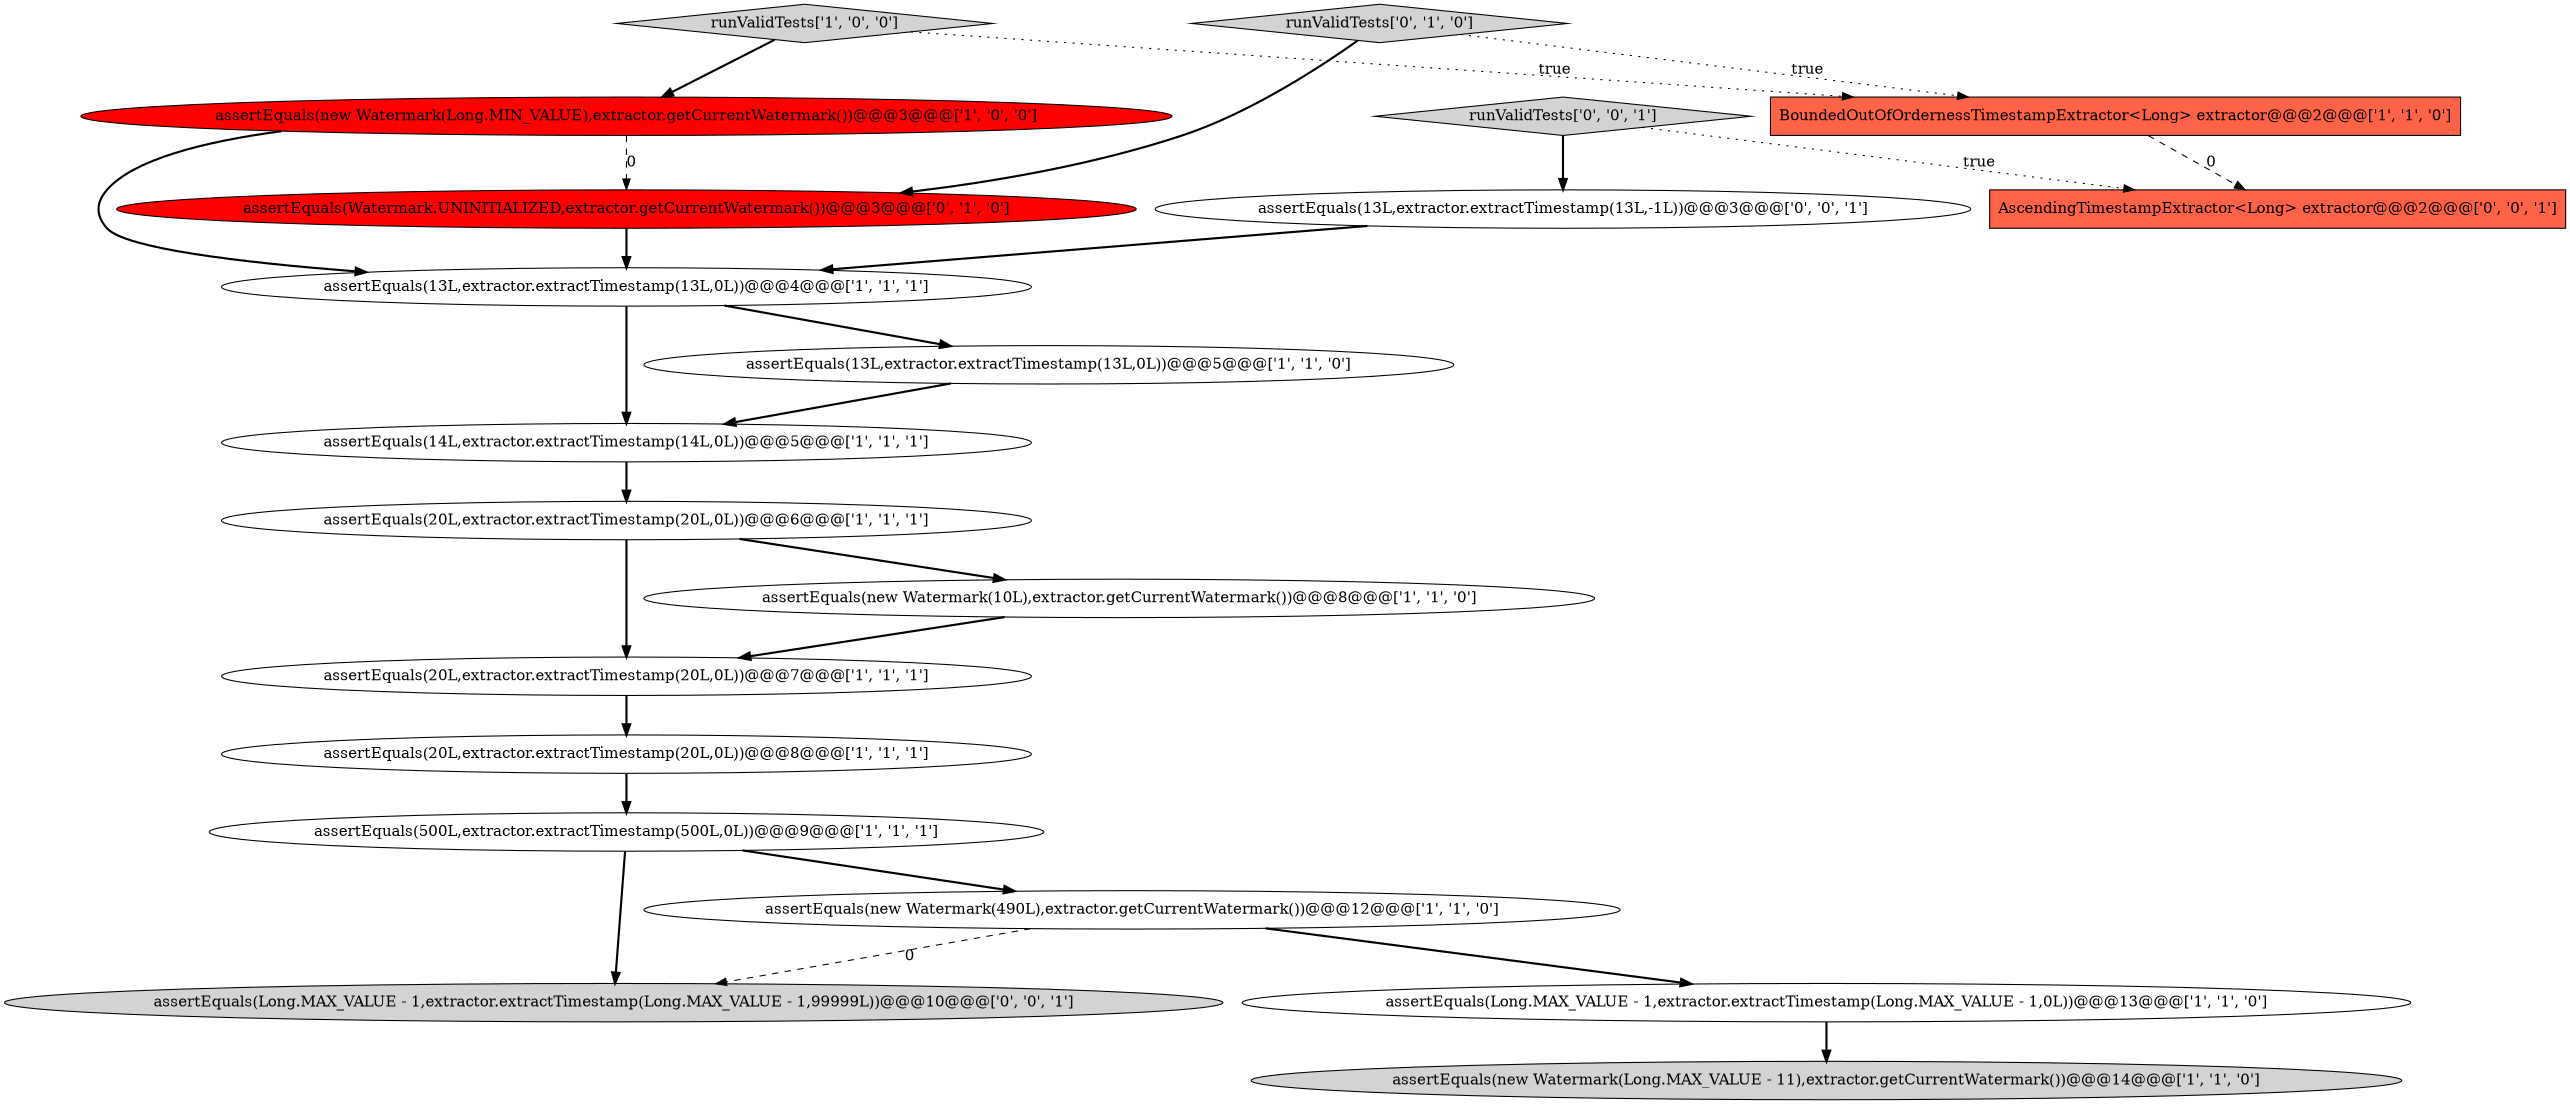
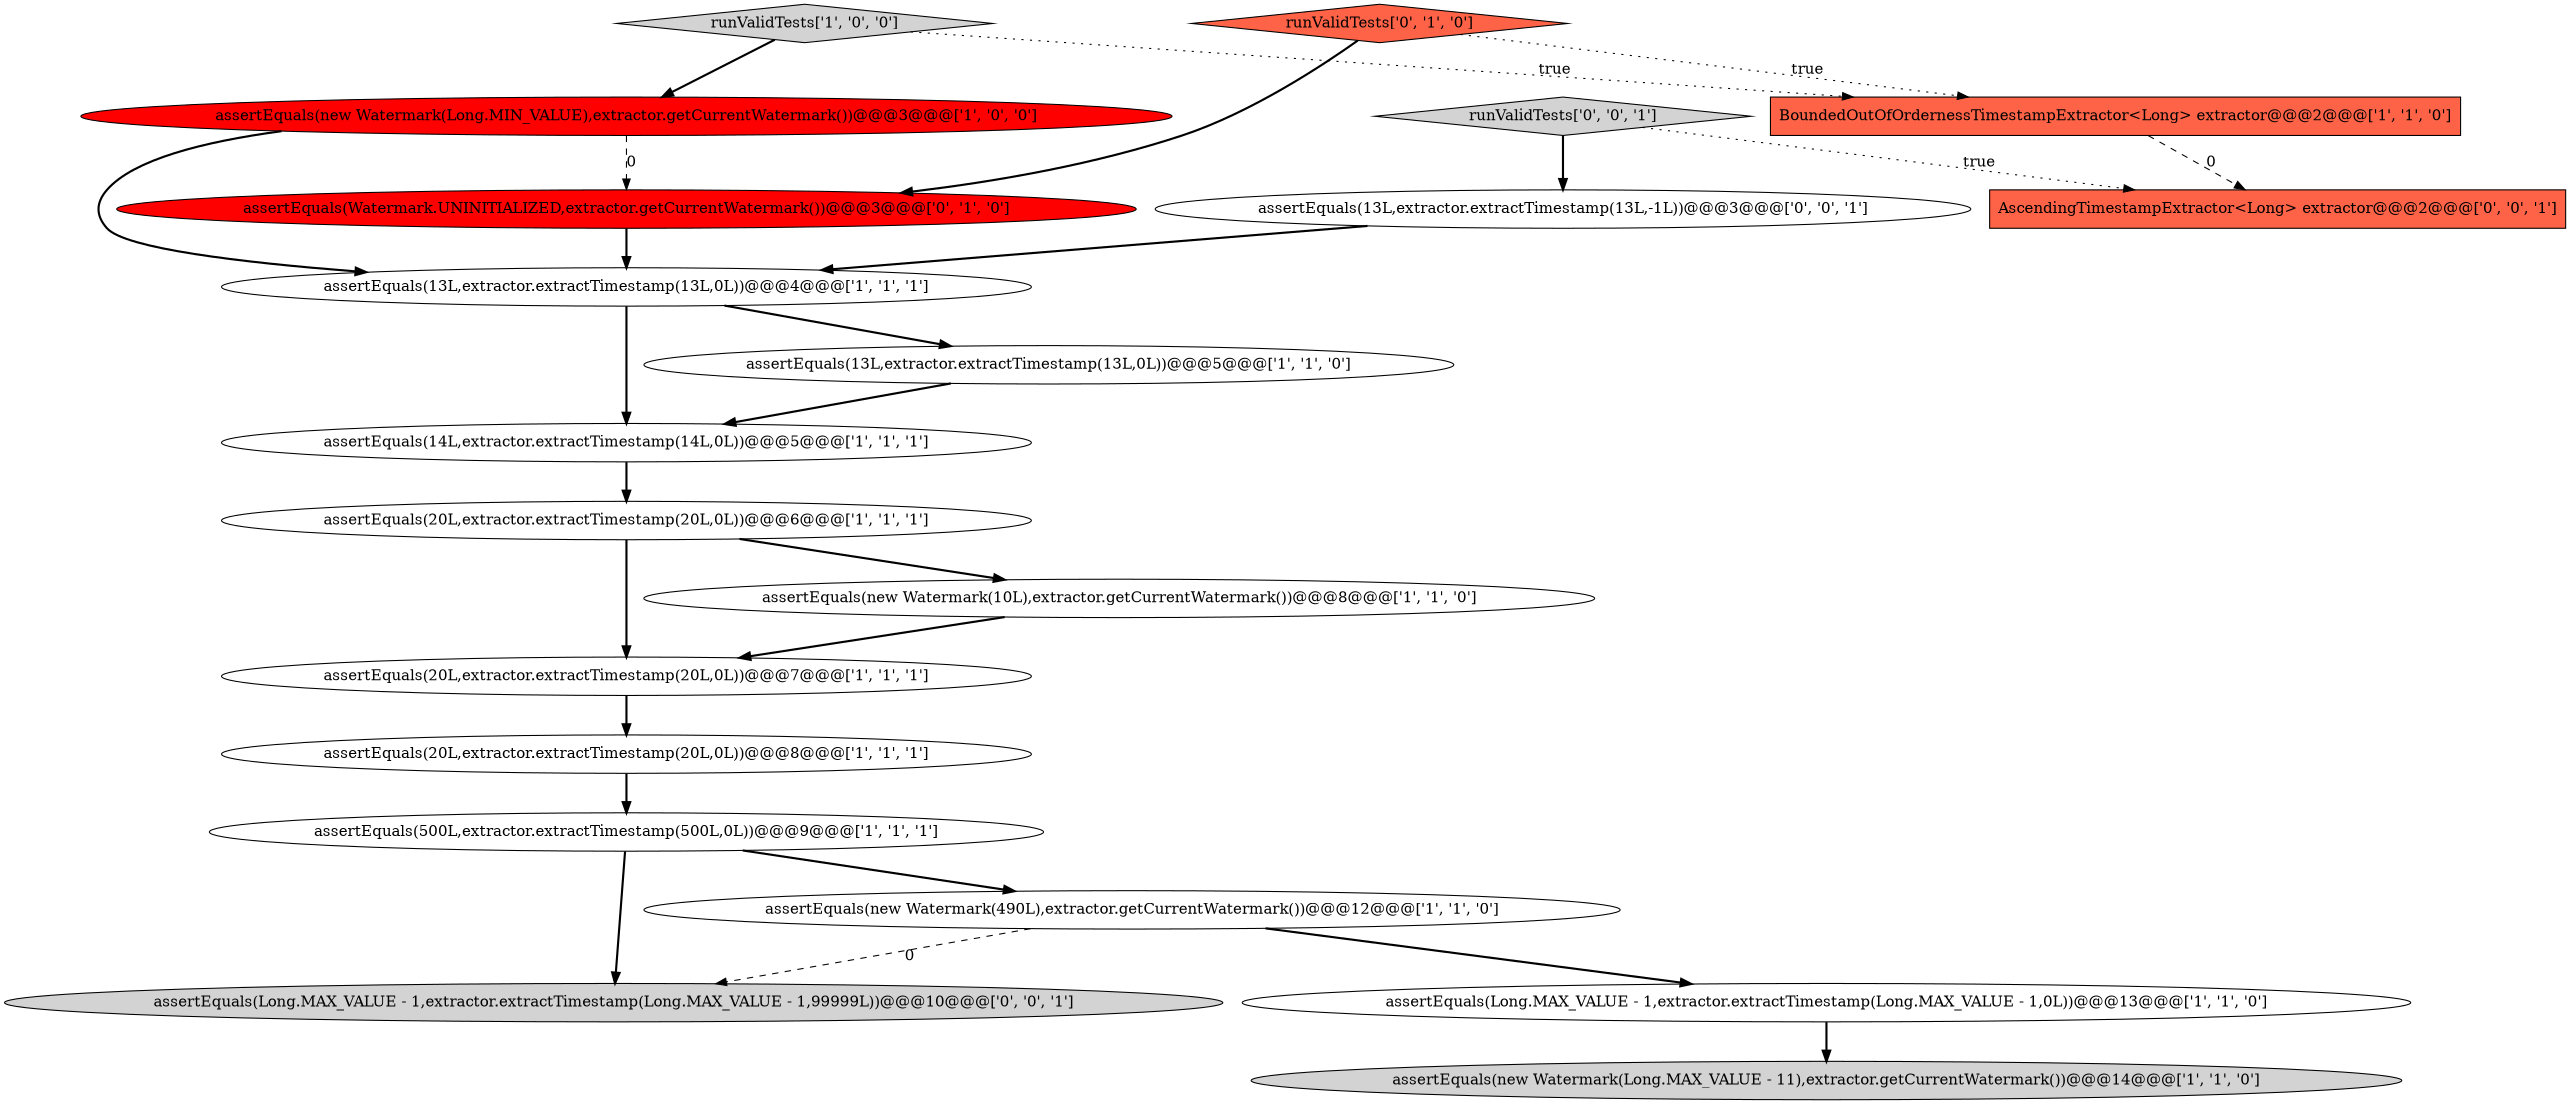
node "runValidTests['0', '1', '0']": fillcolor lightgray -> tomato
